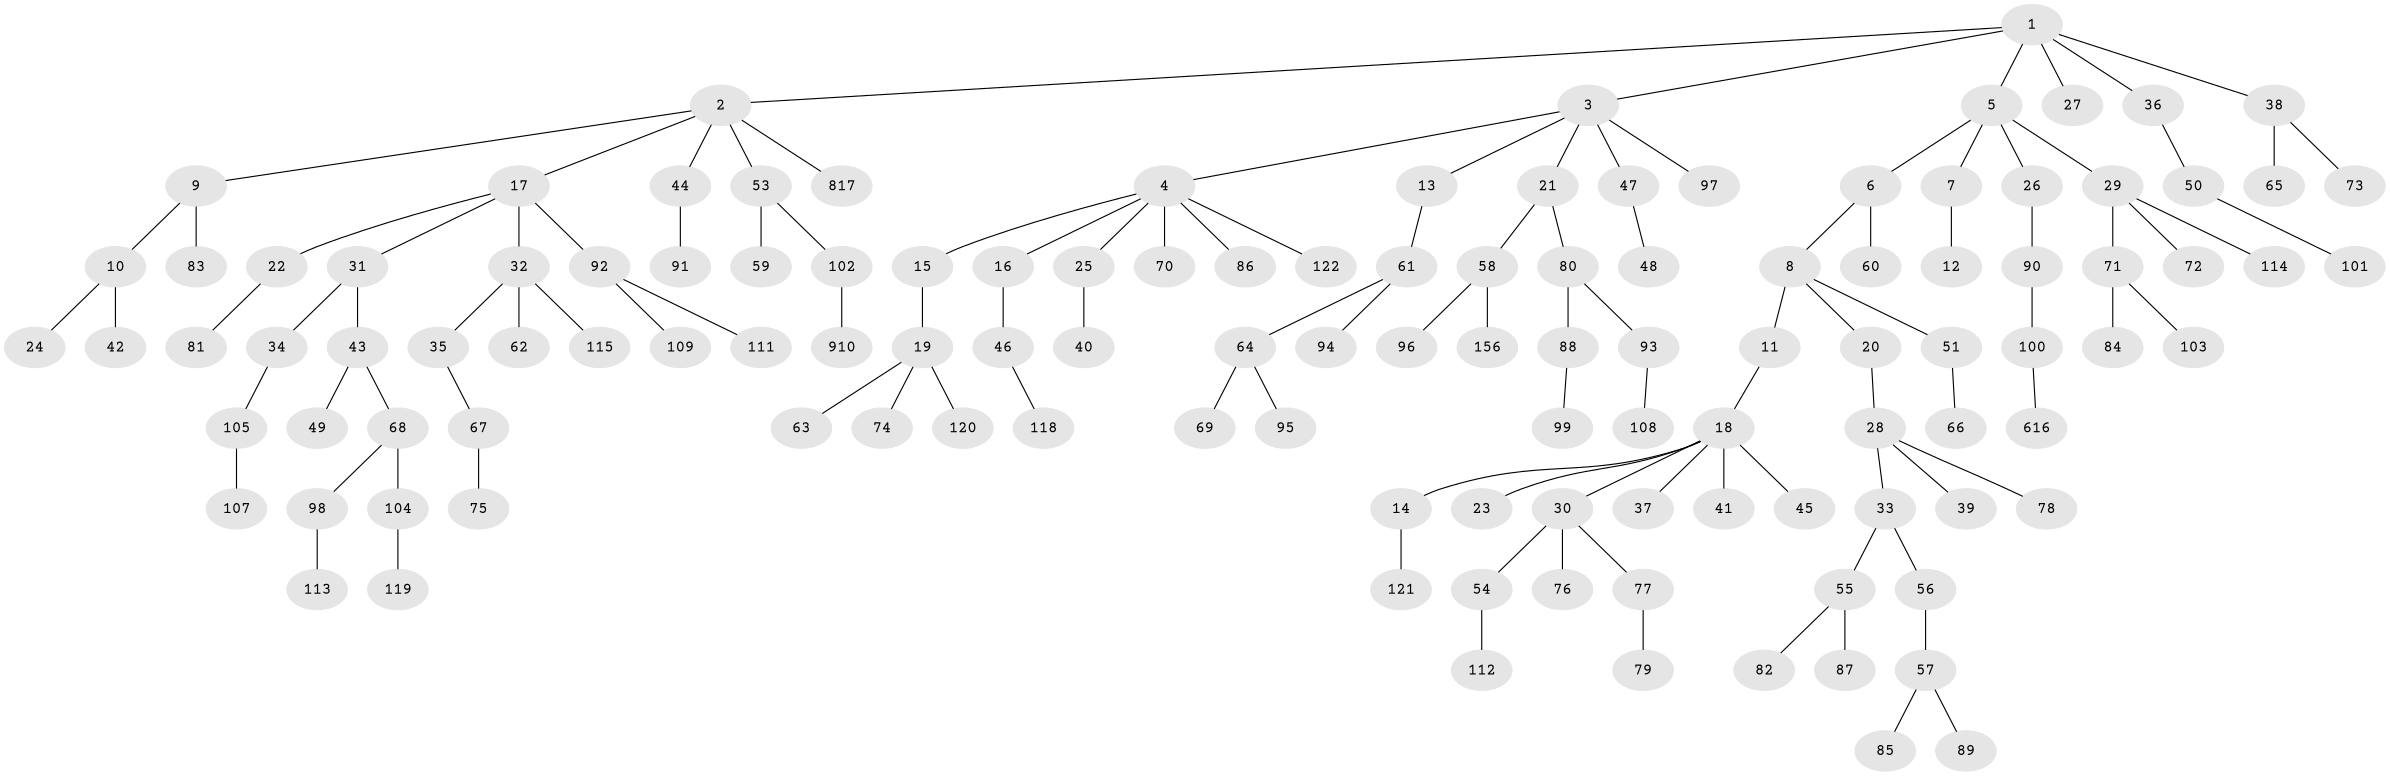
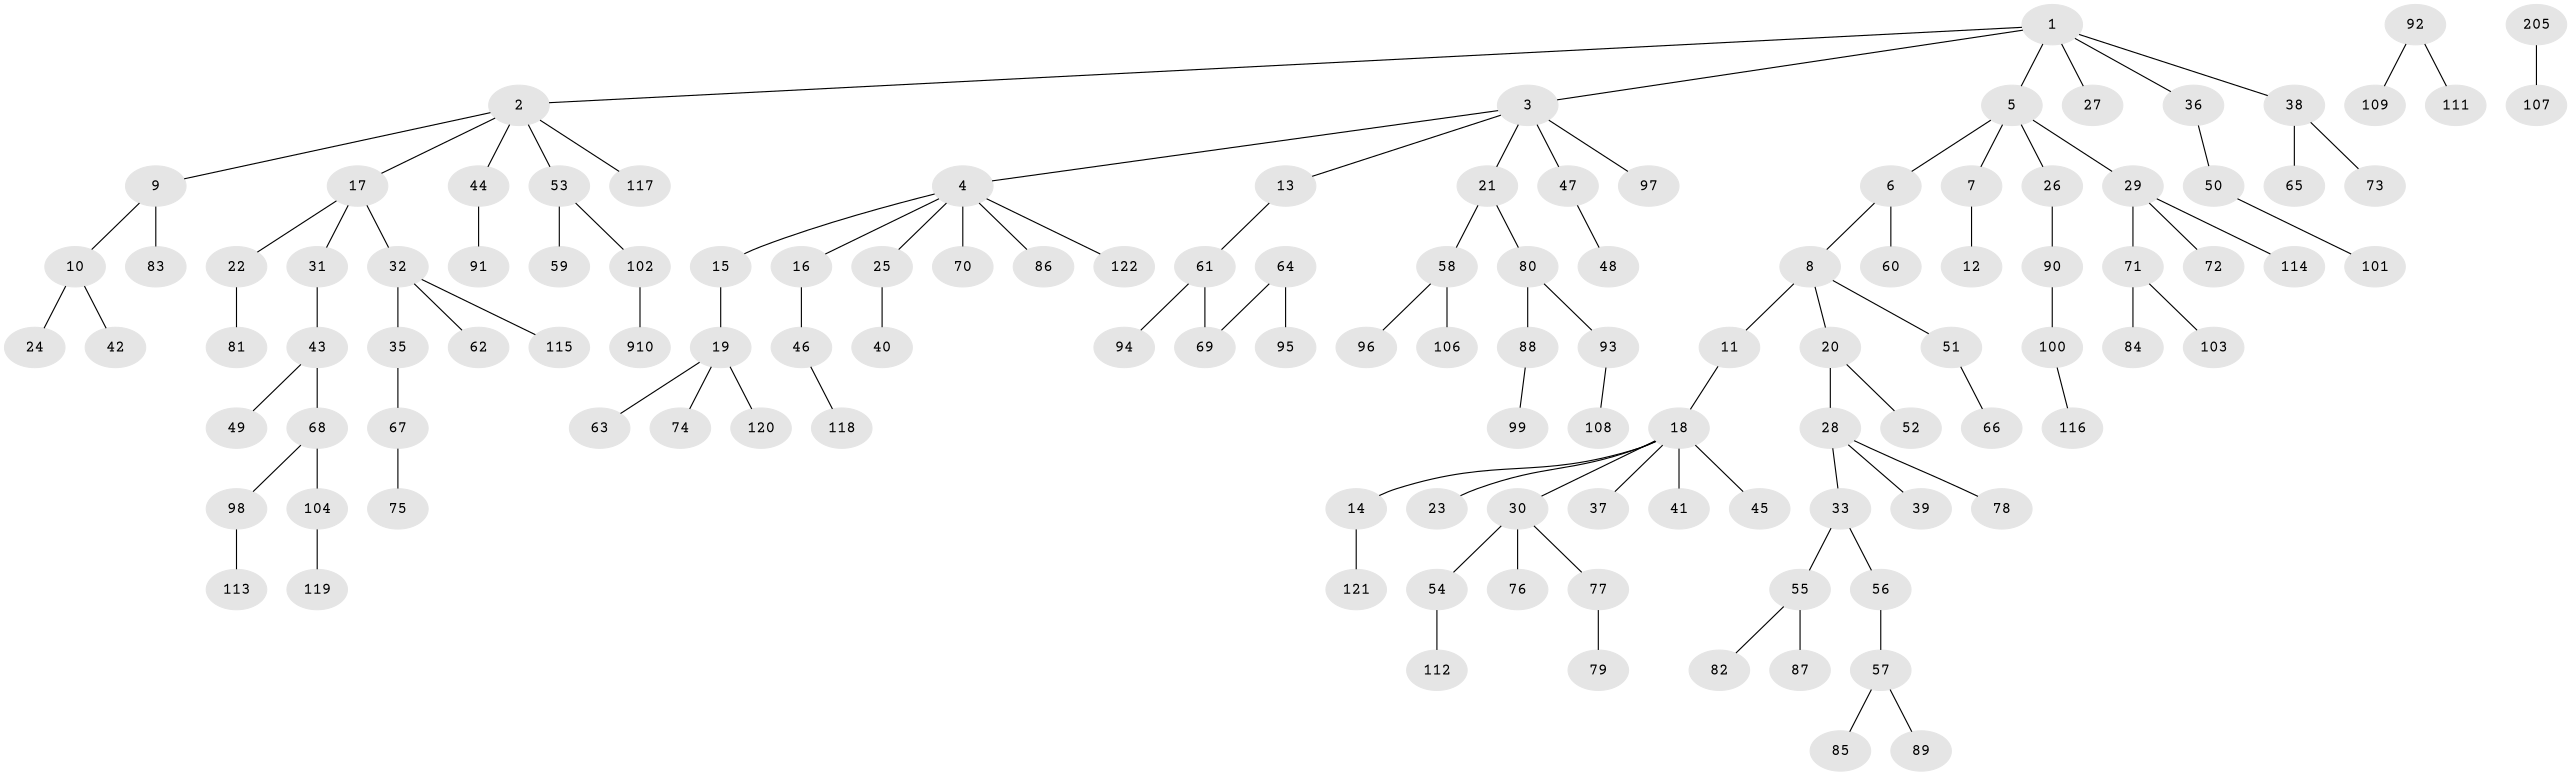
node "817": label "817" -> "117"
edge "17" -- "92": removed
edge "61" -- "64": now "61" -- "69"
node "34": removed
node "156": label "156" -> "106"
node "105": label "105" -> "205"
node "52": added
node "616": label "616" -> "116"
